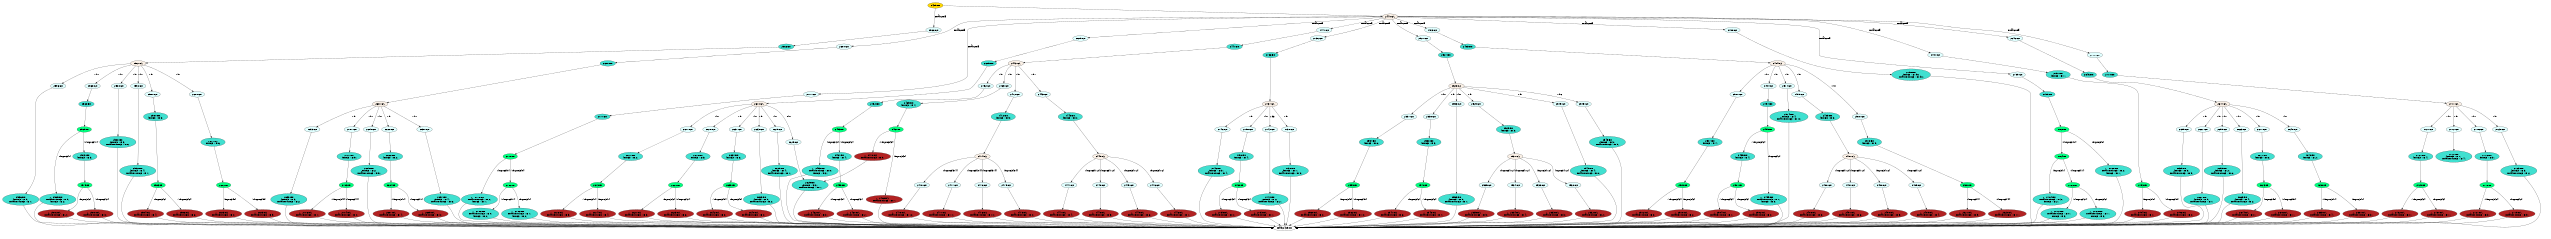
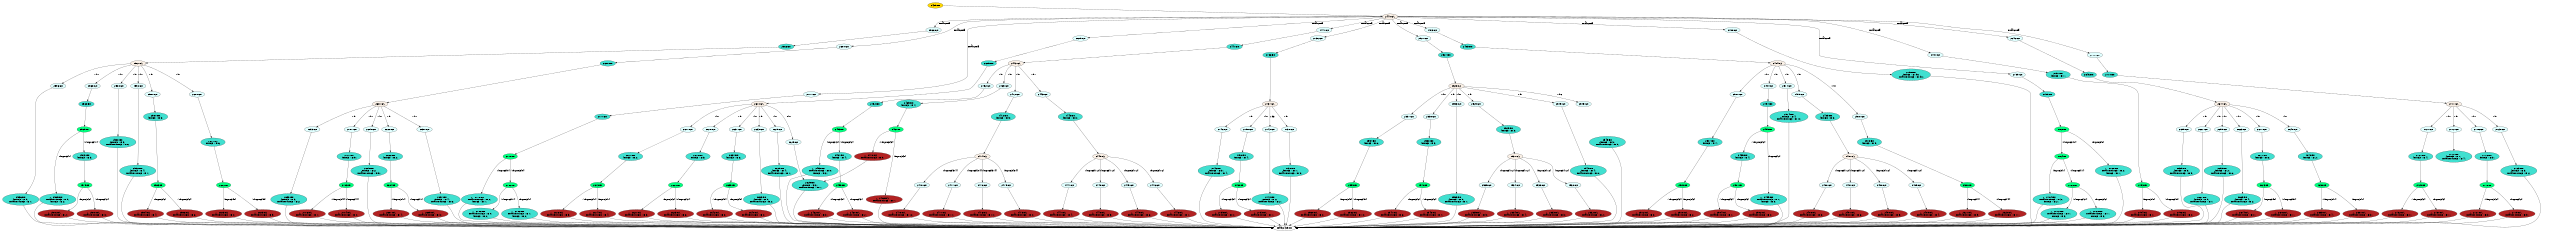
edge "2439:AL" -> "2566:CA": now "2440:CS" -> "2566:CA"
edge "2545:CA" -> "2545:BL len_G3 <= 3; TotalZeros_G3 <= 9;": removed
